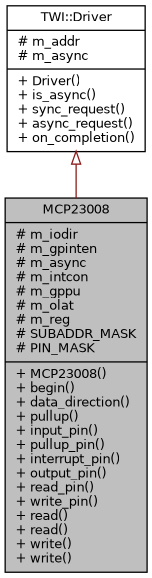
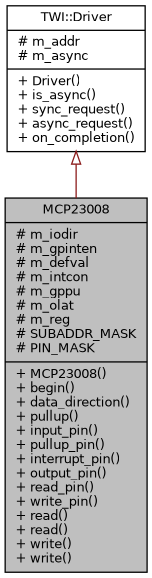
node "MCP23008": text "# m_async" -> "# m_defval"
